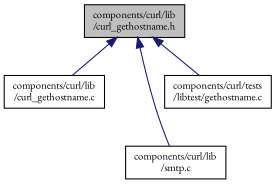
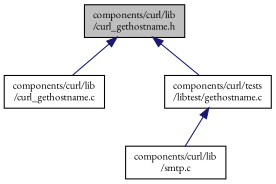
edge "components/curl/lib /smtp.c" -> "components/curl/lib /curl_gethostname.h": now "components/curl/lib /smtp.c" -> "components/curl/tests /libtest/gethostname.c"
